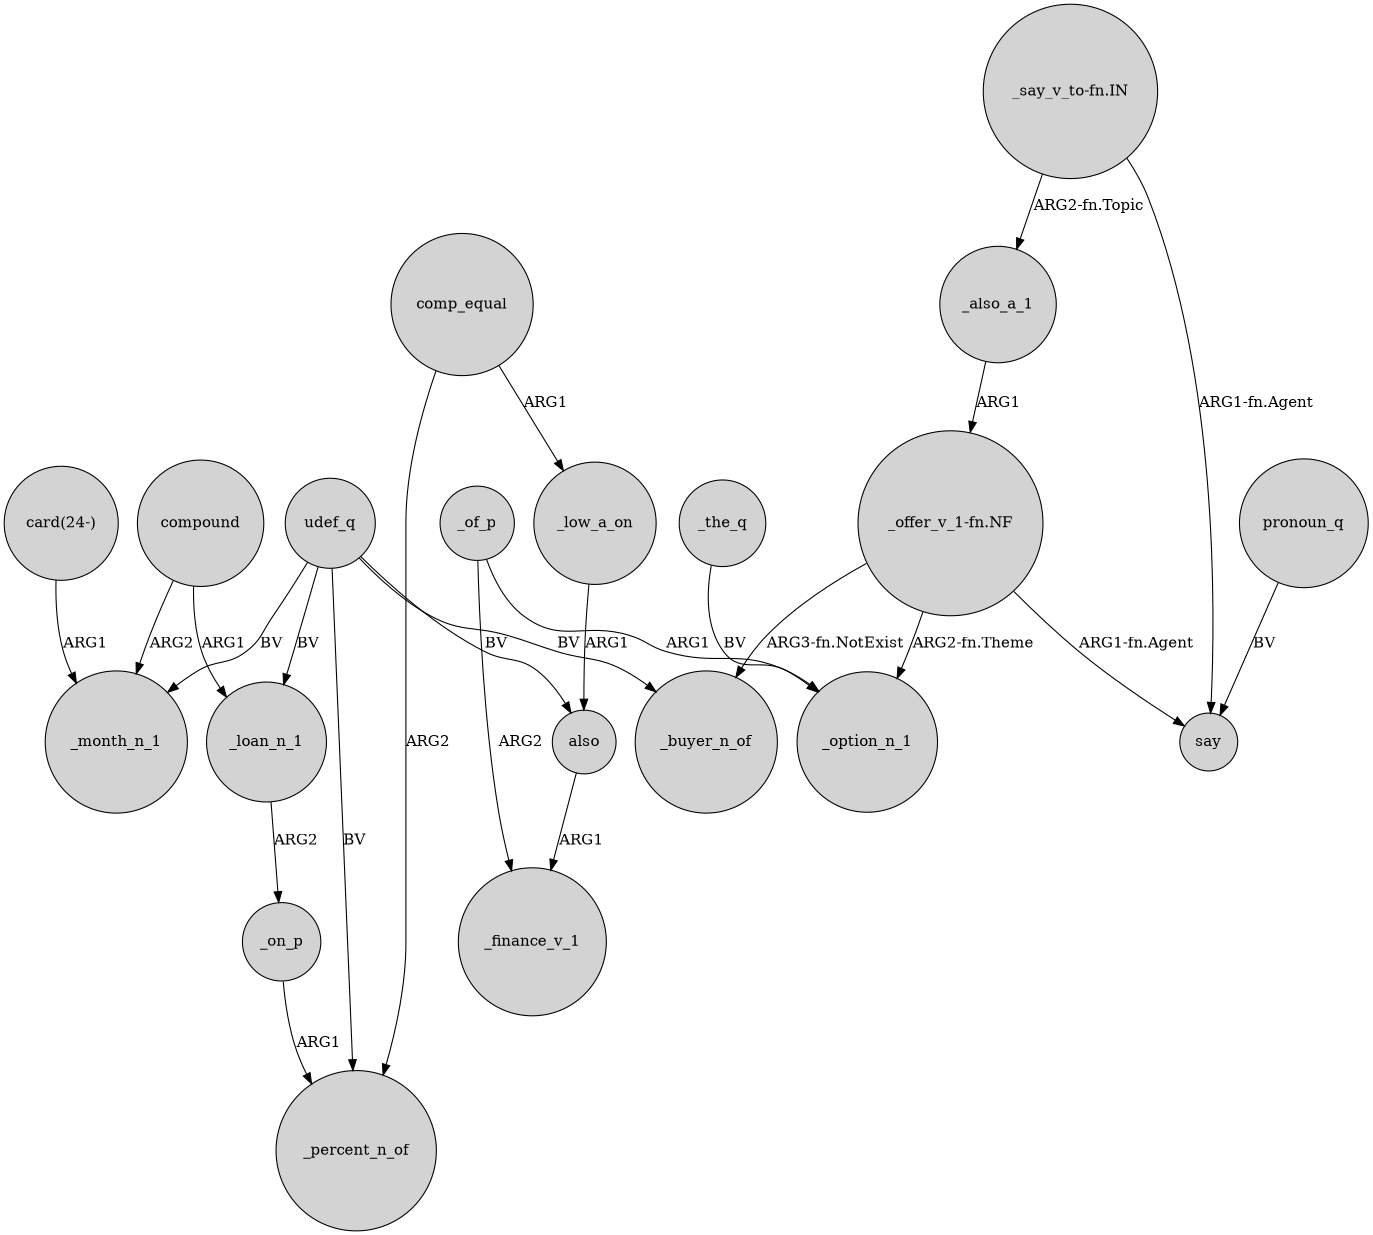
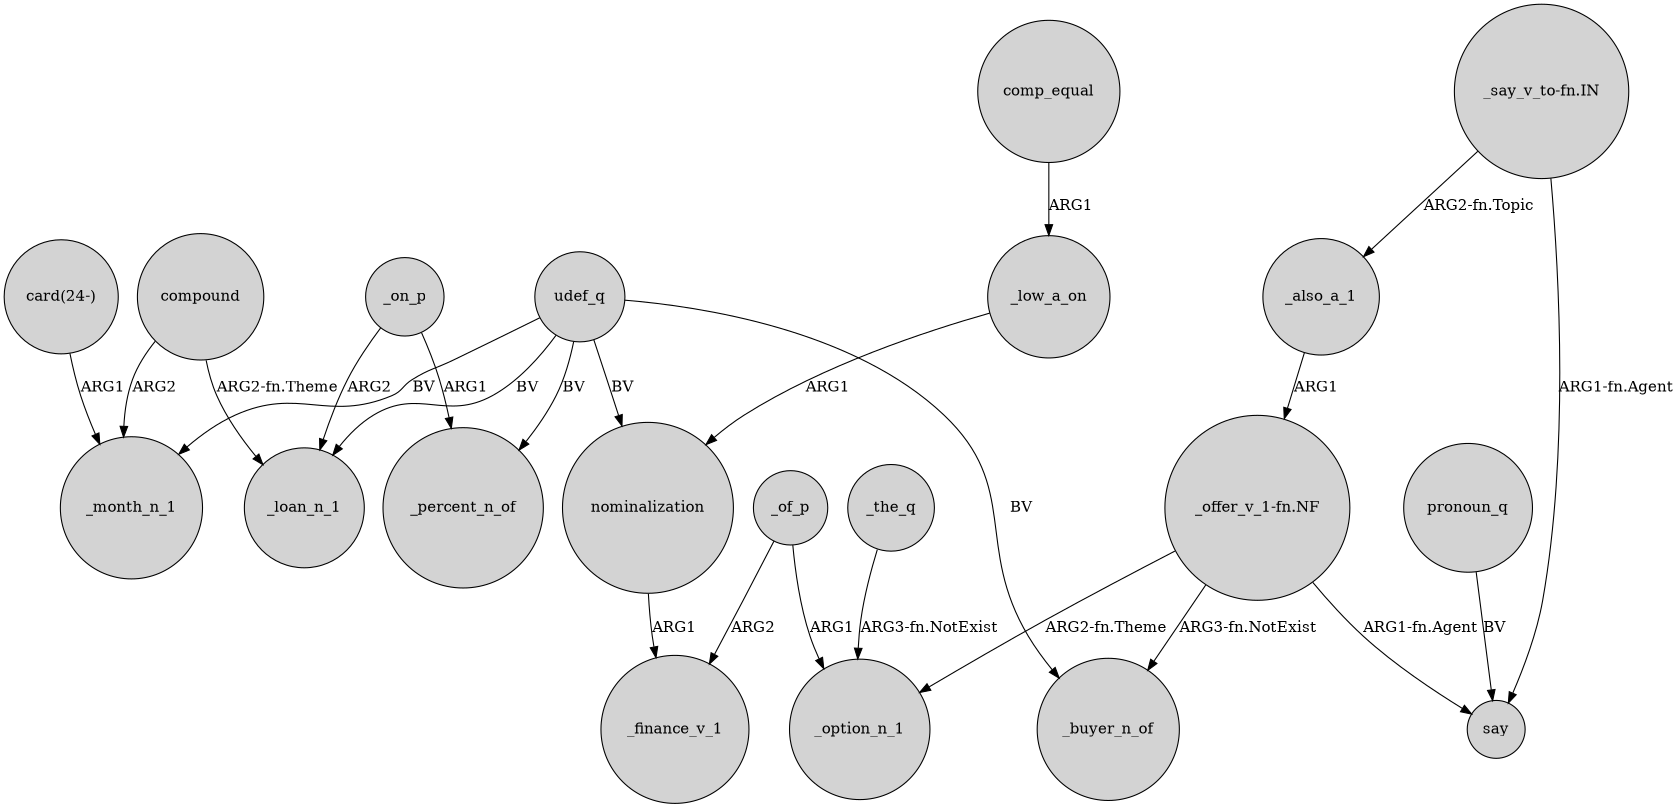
edge "compound" -> "_loan_n_1": label "ARG1" -> "ARG2-fn.Theme"
edge "_the_q" -> "_option_n_1": label "BV" -> "ARG3-fn.NotExist"
edge "comp_equal" -> "_percent_n_of": removed, label "ARG2"
node "also": label "also" -> "nominalization"
edge "_loan_n_1" -> "_on_p": reversed
